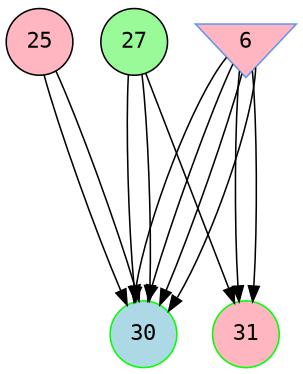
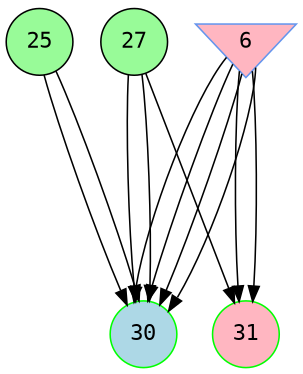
node "25": fillcolor lightpink -> palegreen
